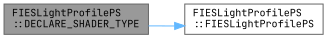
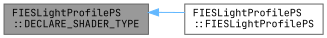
edge "FIESLightProfilePS ::DECLARE_SHADER_TYPE" -> "FIESLightProfilePS ::FIESLightProfilePS": reversed
